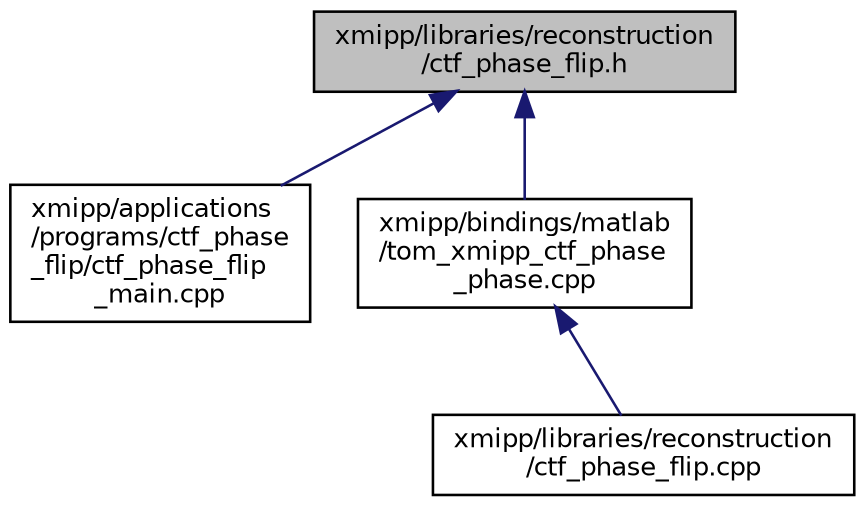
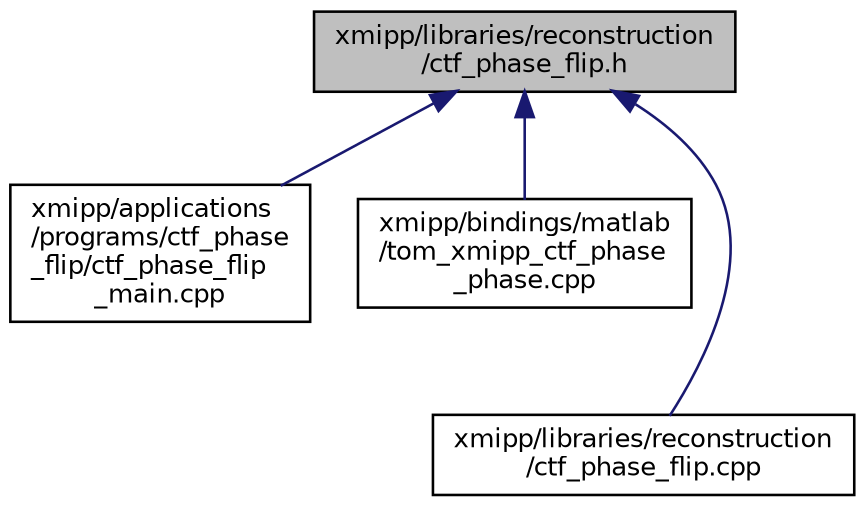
edge "xmipp/libraries/reconstruction /ctf_phase_flip.cpp" -> "xmipp/bindings/matlab /tom_xmipp_ctf_phase _phase.cpp": now "xmipp/libraries/reconstruction /ctf_phase_flip.cpp" -> "xmipp/libraries/reconstruction /ctf_phase_flip.h"
